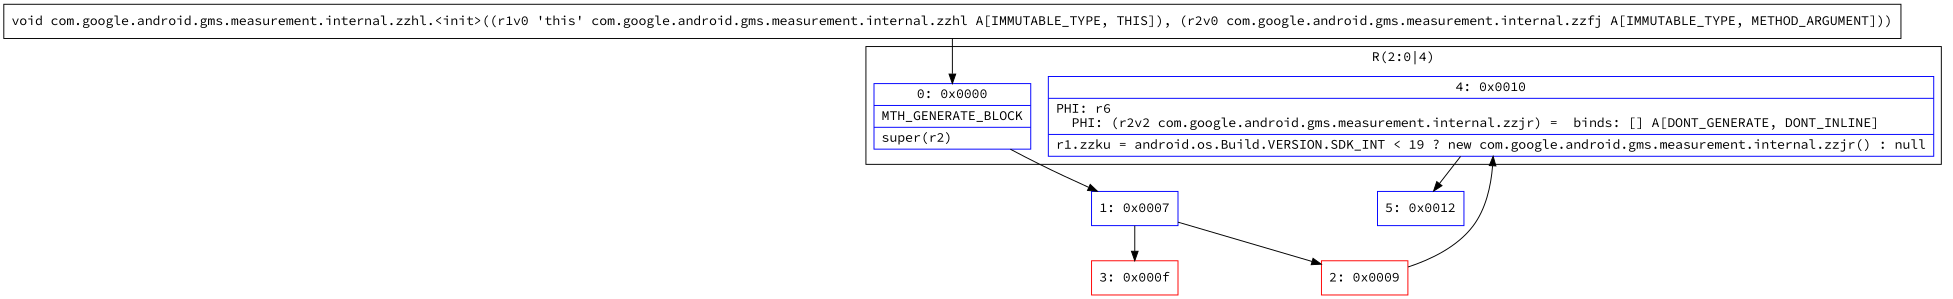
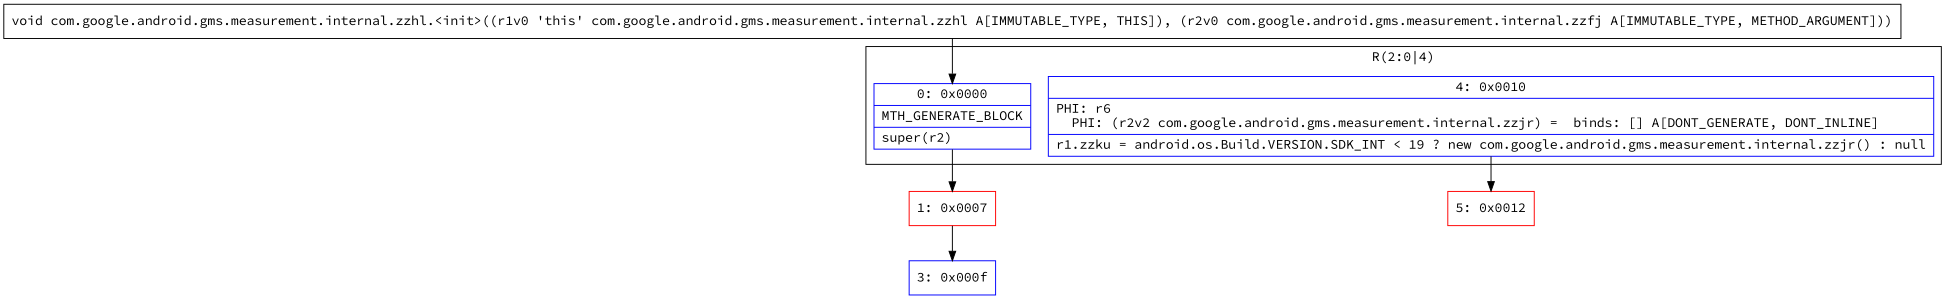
node "1: 0x0007": color blue -> red
node "5: 0x0012": color blue -> red
node "3: 0x000f": color red -> blue
node "2: 0x0009": removed
